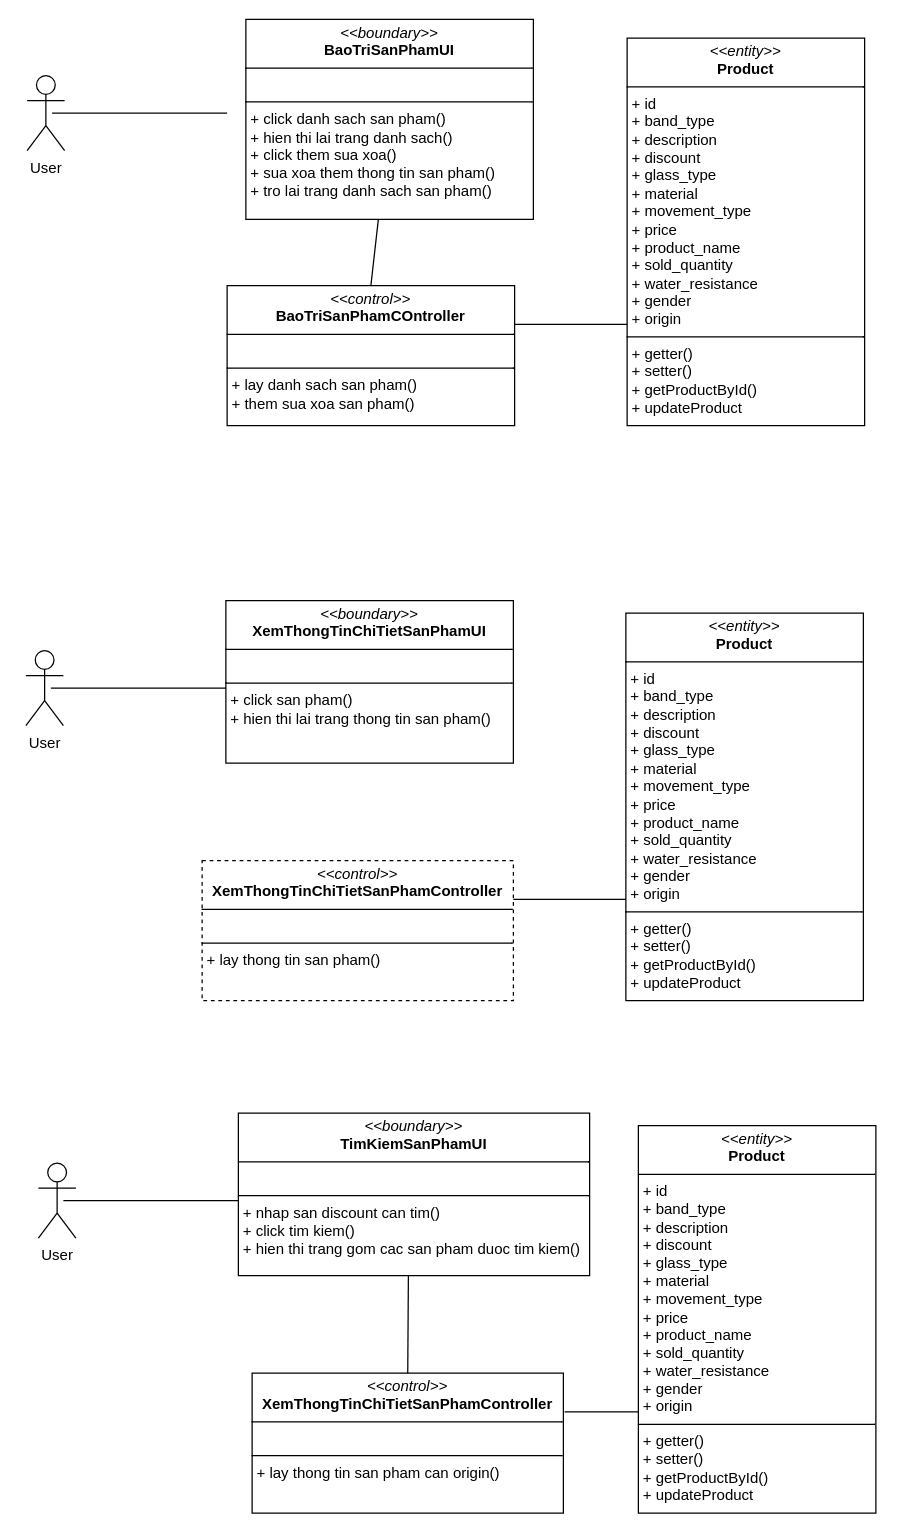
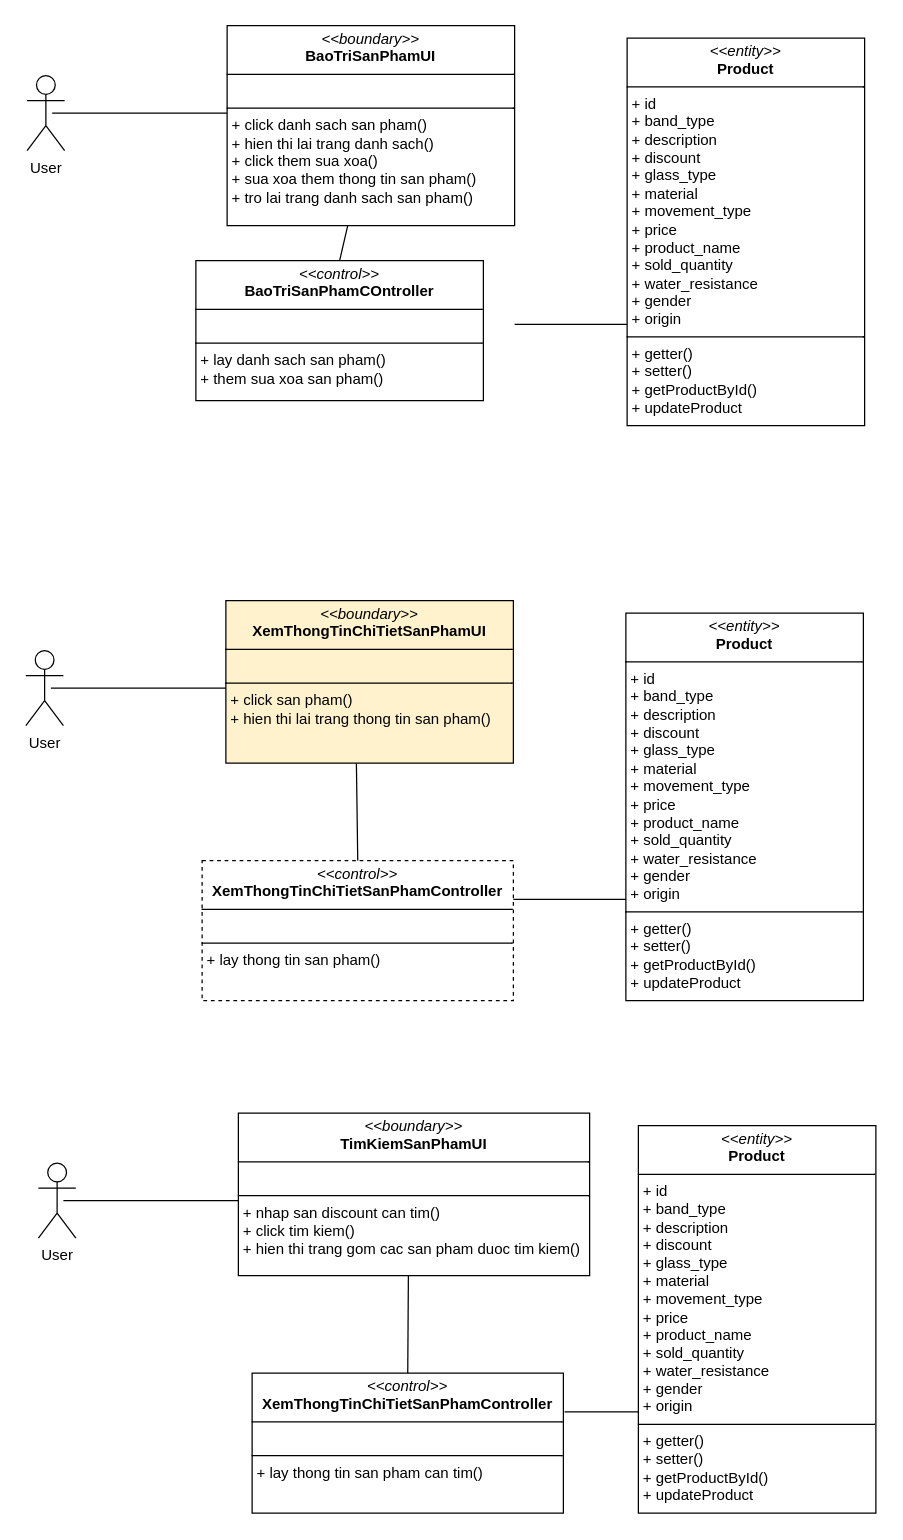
node "<<boundary>> BaoTriSanPhamUI + click danh sach san pham() + hien thi lai trang danh sach() + click them sua xoa() + sua xoa them thong tin san pham() + tro lai trang danh sach san pham()": moved (389, 119) -> (371, 126)
node "<<control>> BaoTriSanPhamCOntroller + lay danh sach san pham() + them sua xoa san pham()": moved (371, 356) -> (339, 331)
node "<<boundary>> XemThongTinChiTietSanPhamUI + click san pham() + hien thi lai trang thong tin san pham()": fillcolor #ffffff -> #fff2cc
edge "<<boundary>> XemThongTinChiTietSanPhamUI + click san pham() + hien thi lai trang thong tin san pham()" -- "<<control>> XemThongTinChiTietSanPhamController + lay thong tin san pham()": added
node "<<control>> XemThongTinChiTietSanPhamController + lay thong tin san pham can origin()": label "<<control>> XemThongTinChiTietSanPhamController + lay thong tin san pham can origin()" -> "<<control>> XemThongTinChiTietSanPhamController + lay thong tin san pham can tim()"
